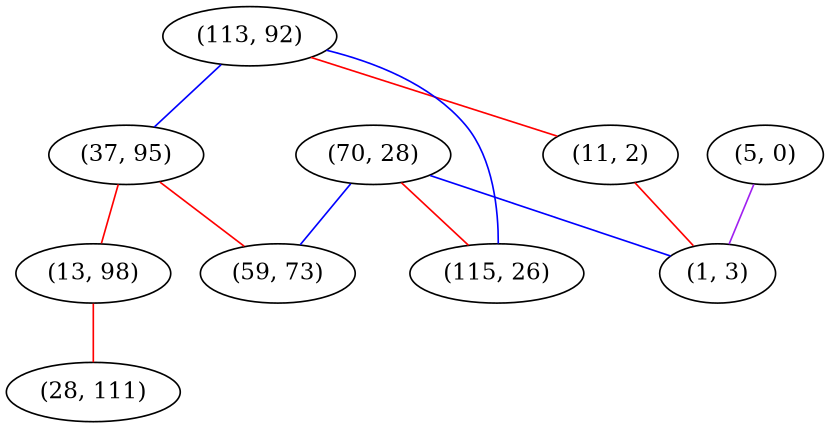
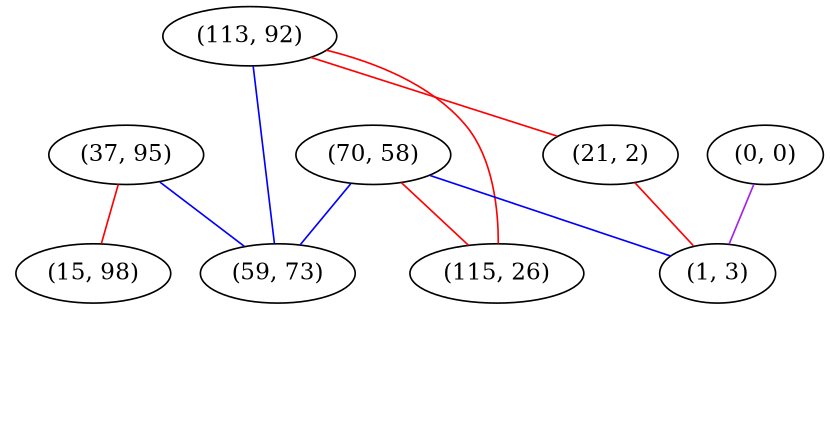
edge "(113, 92)" -- "(37, 95)": now "(113, 92)" -- "(59, 73)"
edge "(113, 92)" -- "(115, 26)": color blue -> red
node "(70, 28)": label "(70, 28)" -> "(70, 58)"
node "(11, 2)": label "(11, 2)" -> "(21, 2)"
node "(5, 0)": label "(5, 0)" -> "(0, 0)"
edge "(37, 95)" -- "(59, 73)": color red -> blue
node "(13, 98)": label "(13, 98)" -> "(15, 98)"
node "(28, 111)": removed
